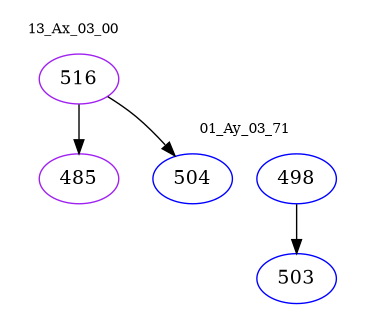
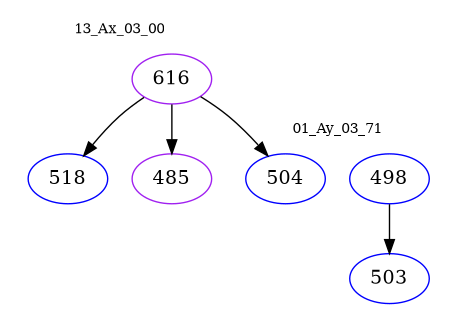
node "516": label "516" -> "616"
node "518": added
